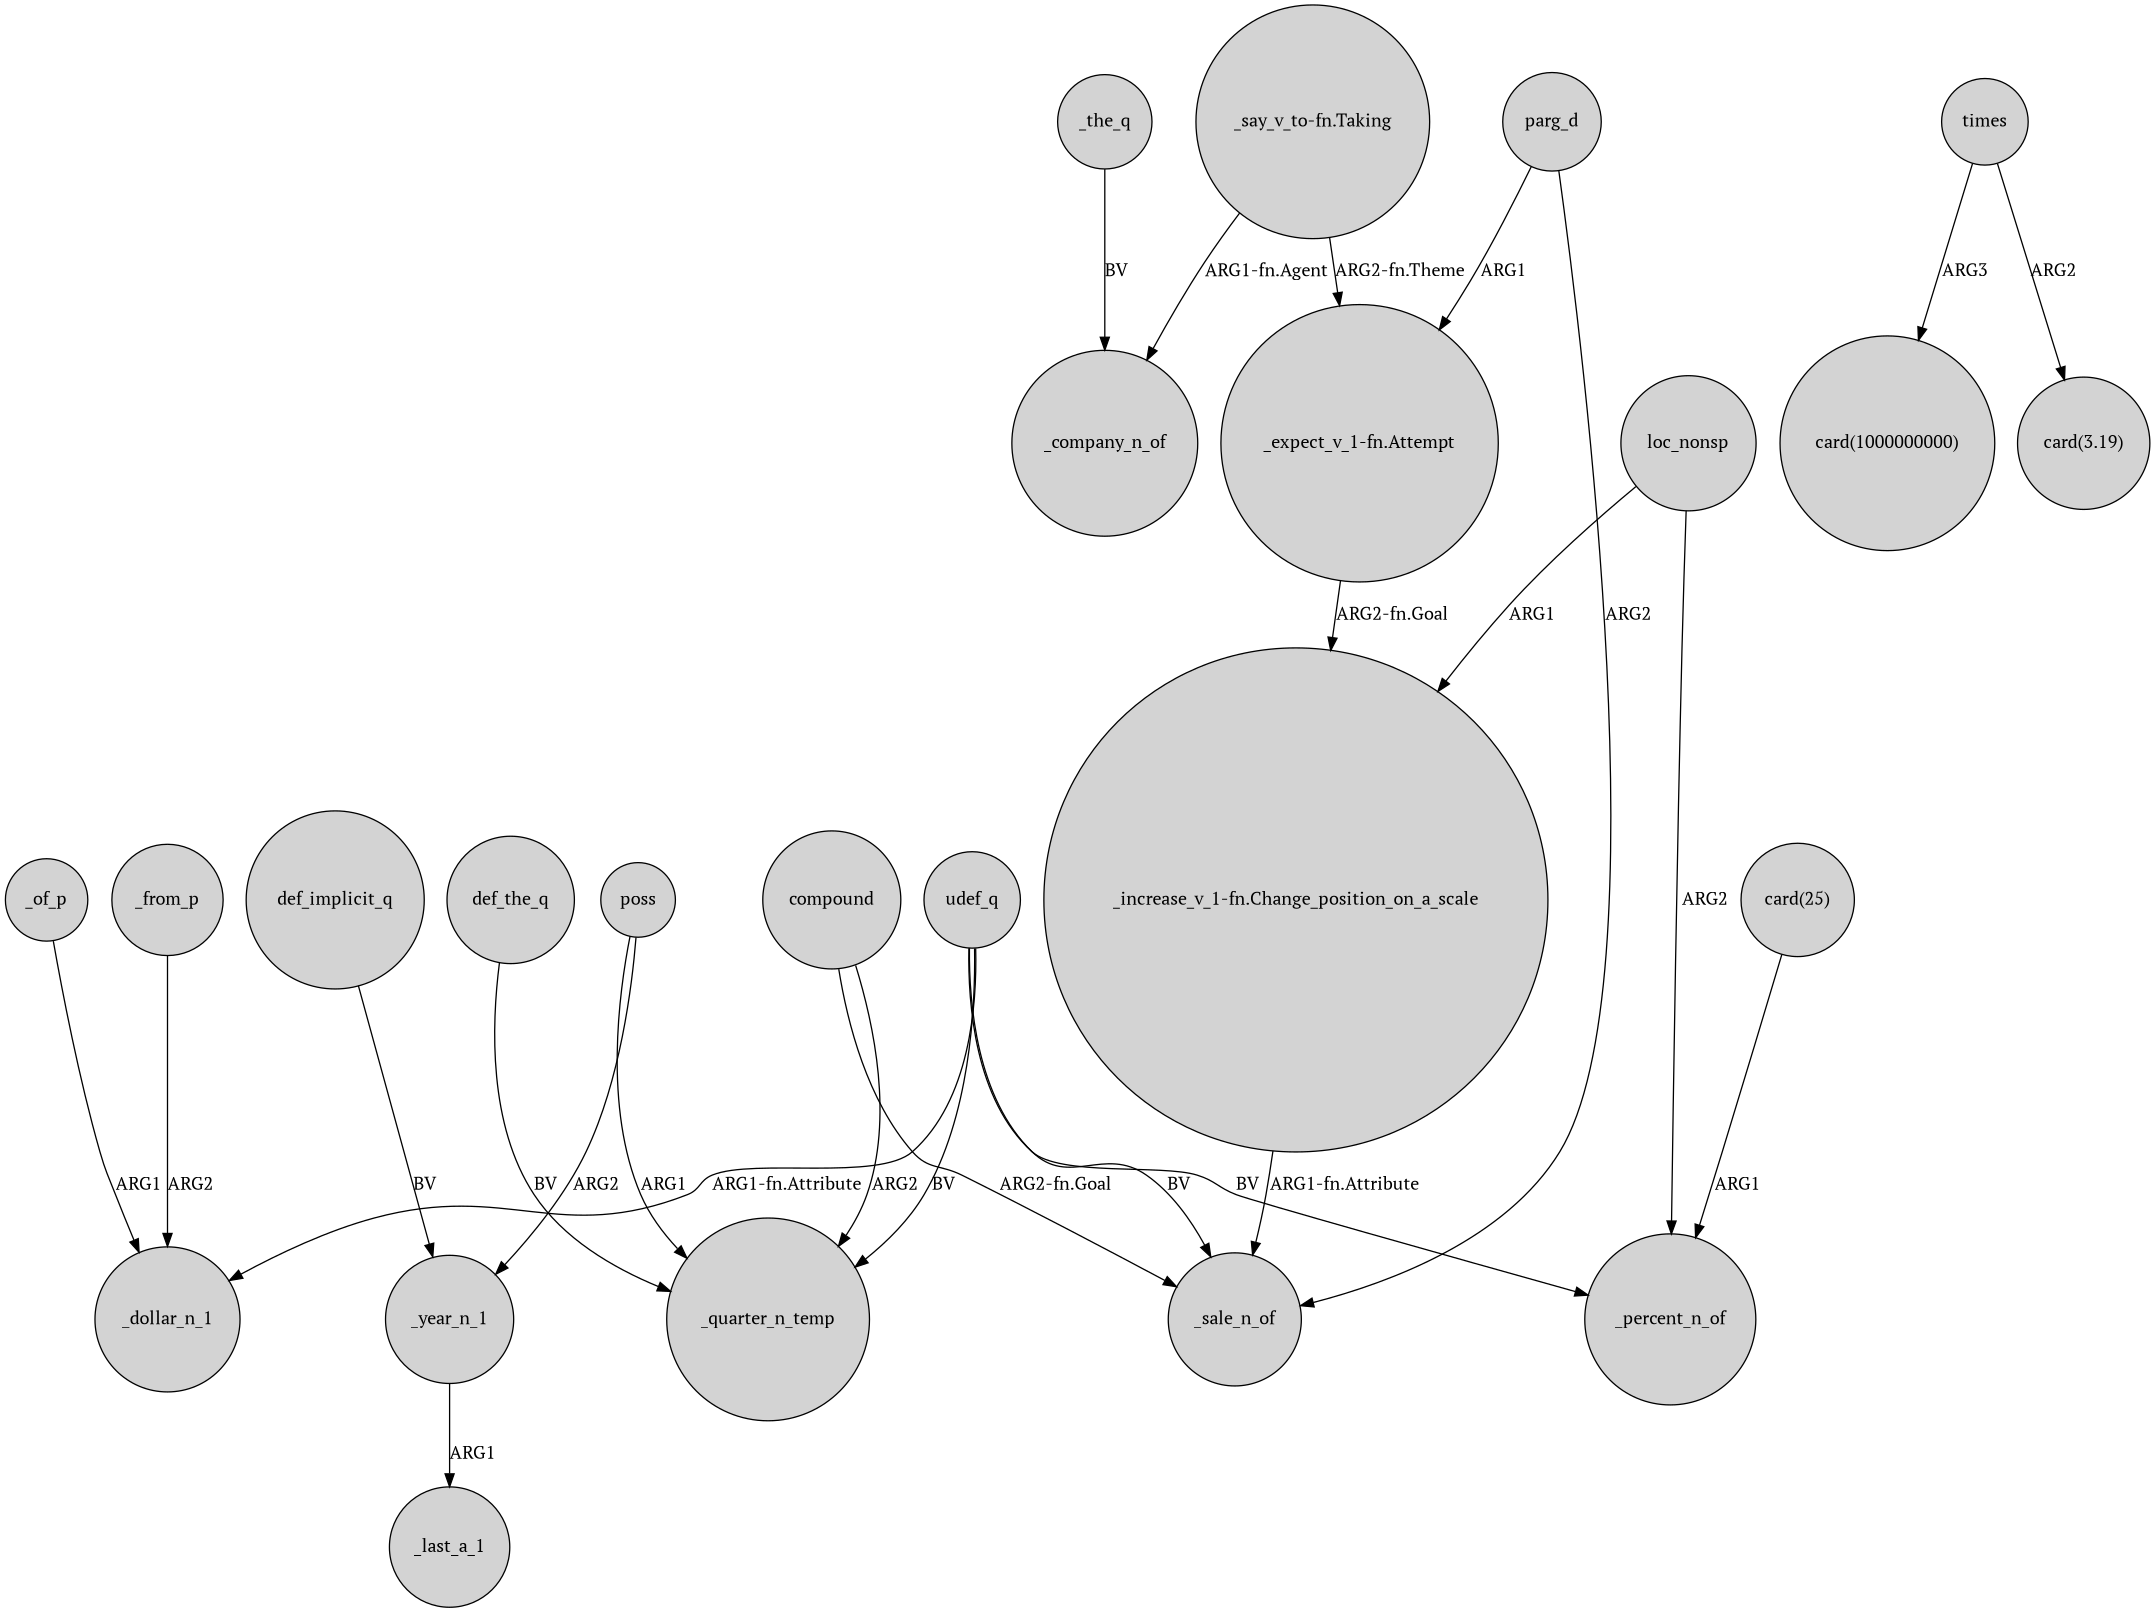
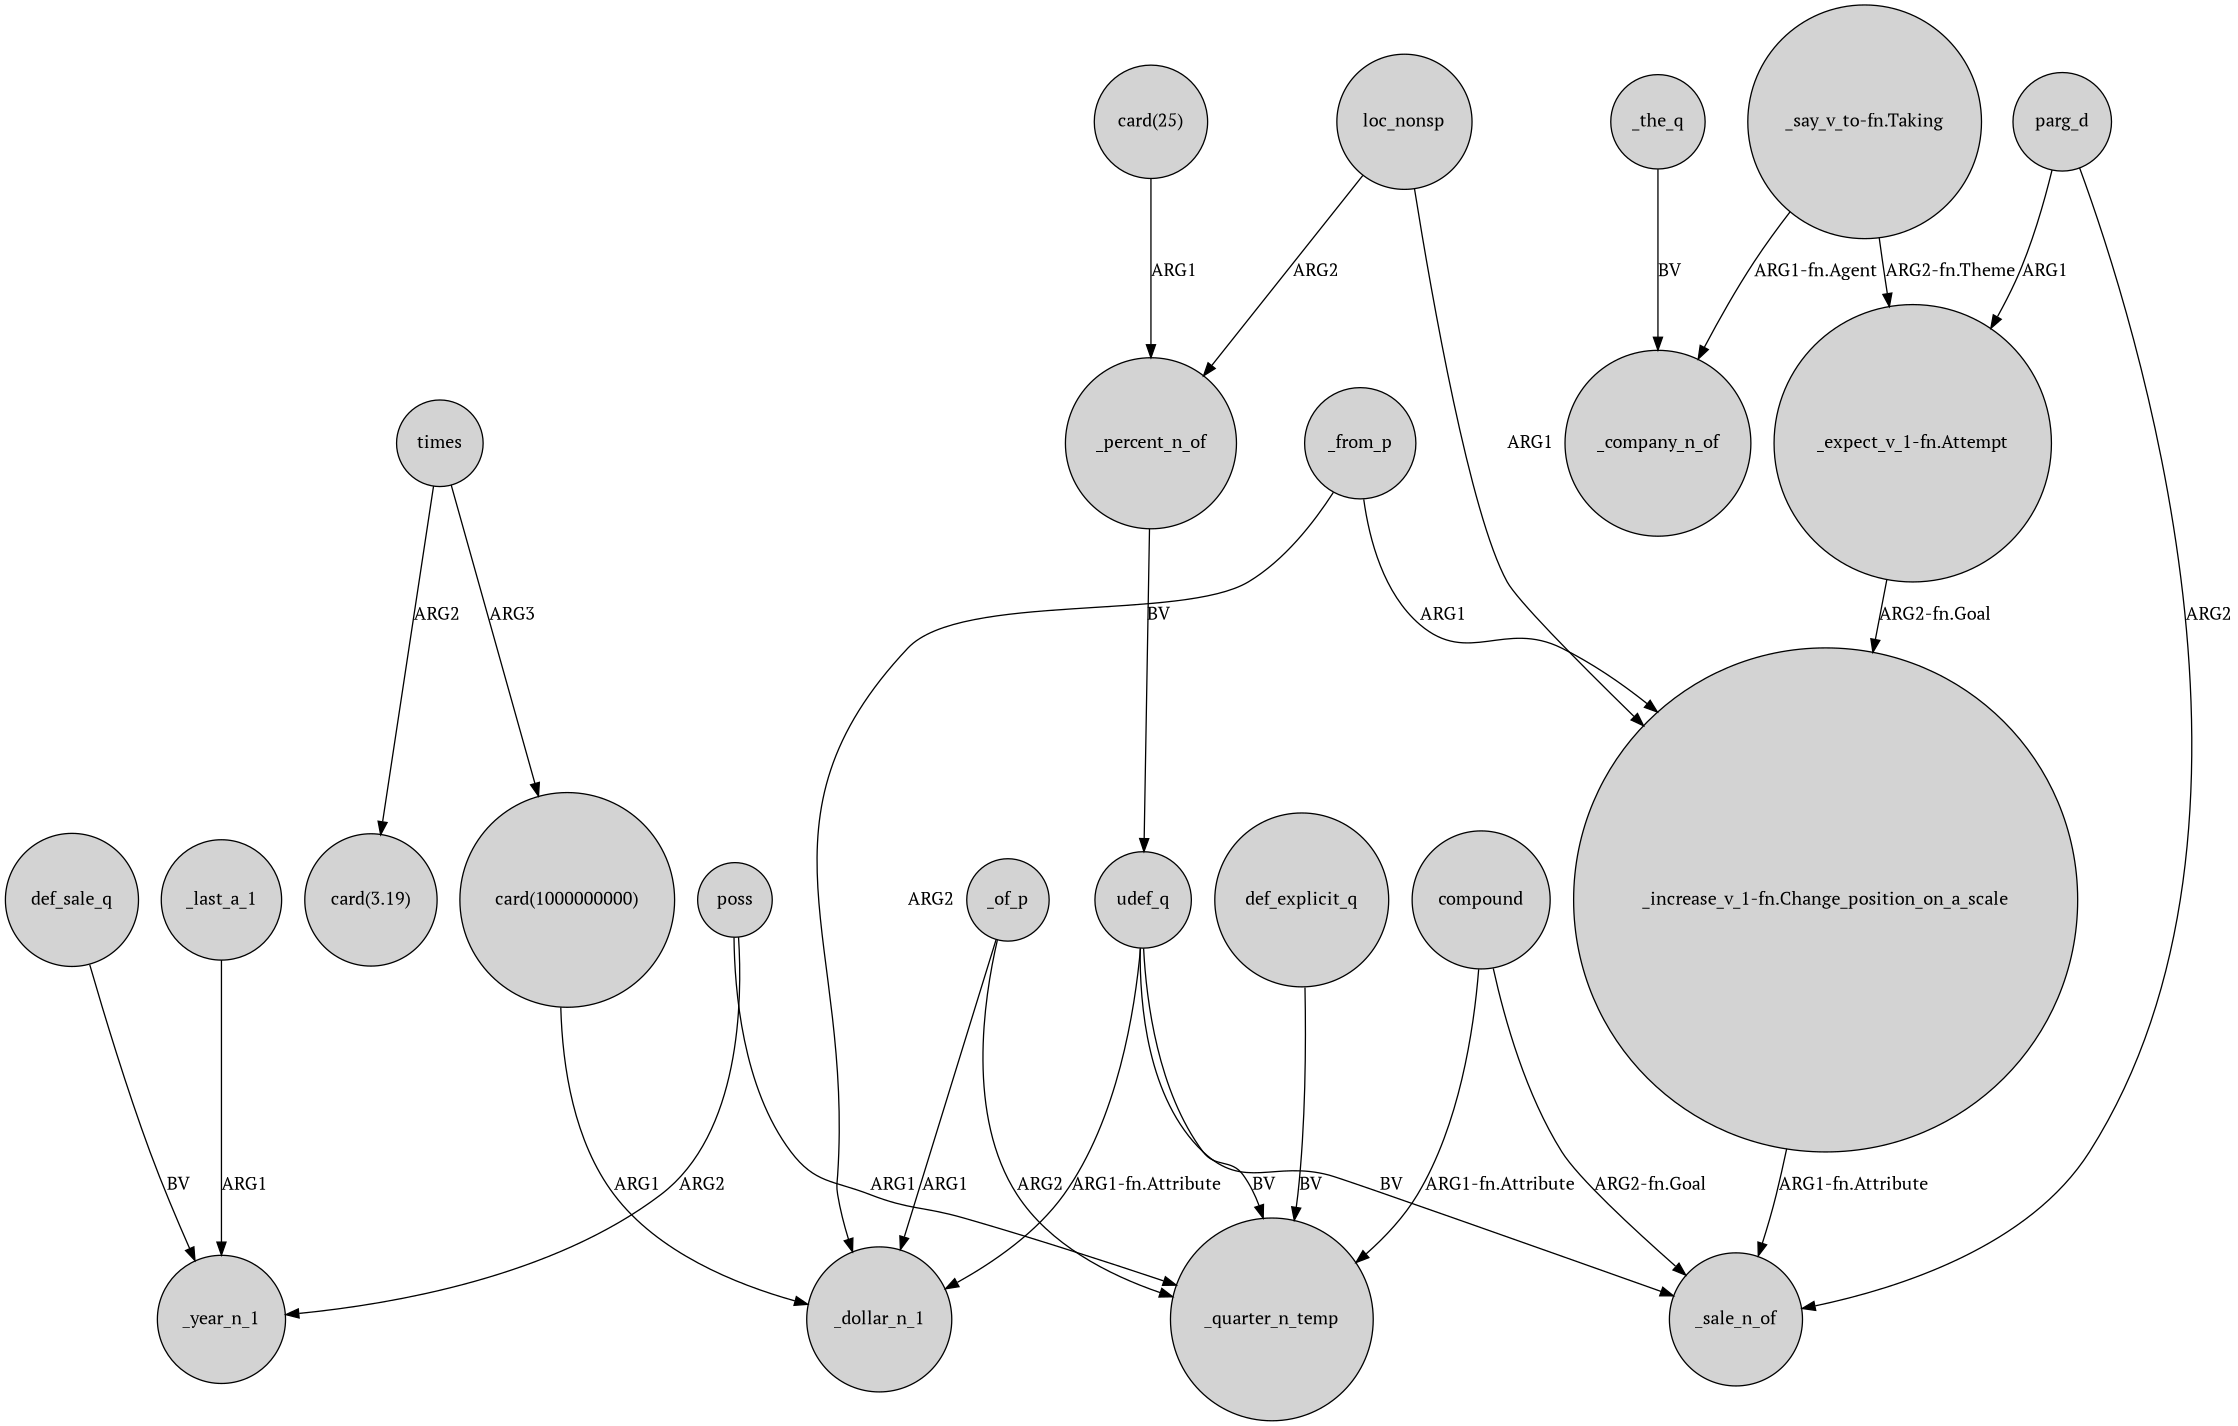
edge "_from_p" -> "_increase_v_1-fn.Change_position_on_a_scale": added, label "ARG1"
node "def_implicit_q": label "def_implicit_q" -> "def_sale_q"
node "def_the_q": label "def_the_q" -> "def_explicit_q"
edge "_of_p" -> "_quarter_n_temp": added, label "ARG2"
edge "udef_q" -> "_percent_n_of": reversed
edge "compound" -> "_quarter_n_temp": label "ARG2" -> "ARG1-fn.Attribute"
edge "card(1000000000)" -> "_dollar_n_1": added, label "ARG1"
edge "_year_n_1" -> "_last_a_1": reversed
